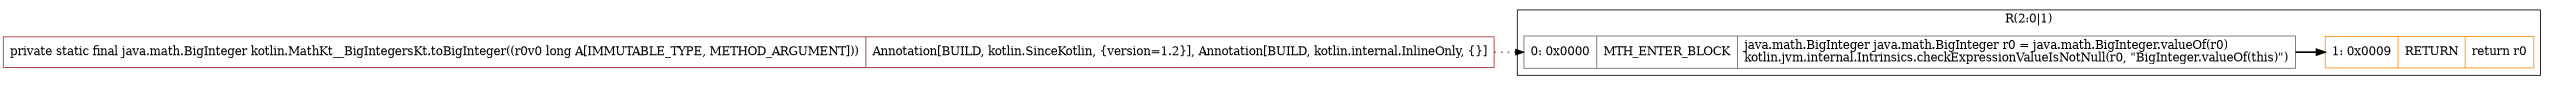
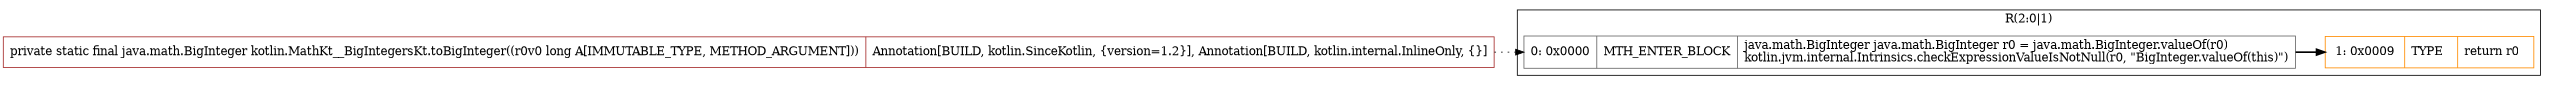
node "1: 0x0009": text "RETURN" -> "TYPE"
